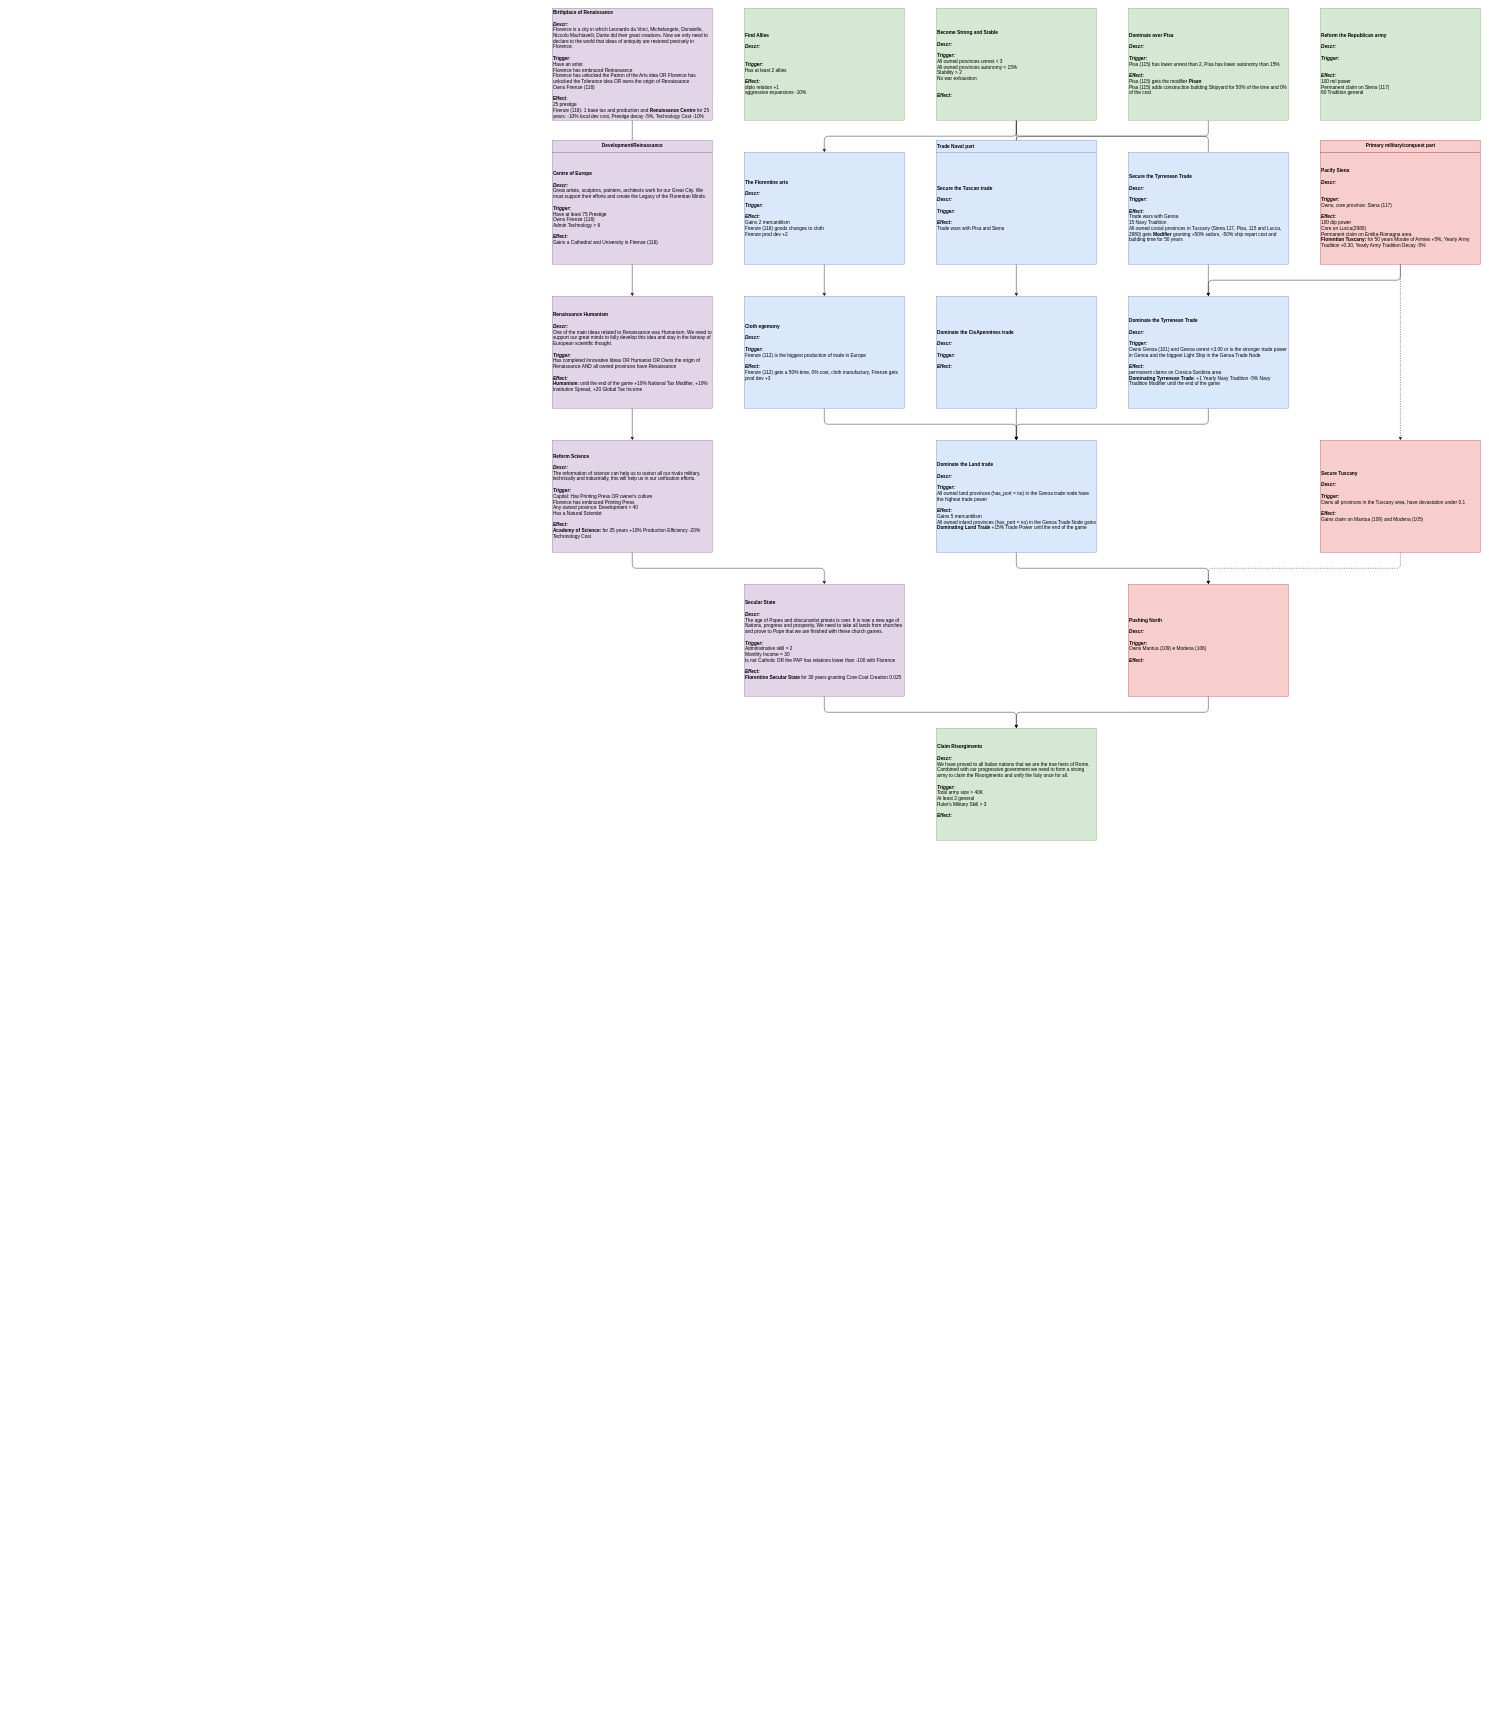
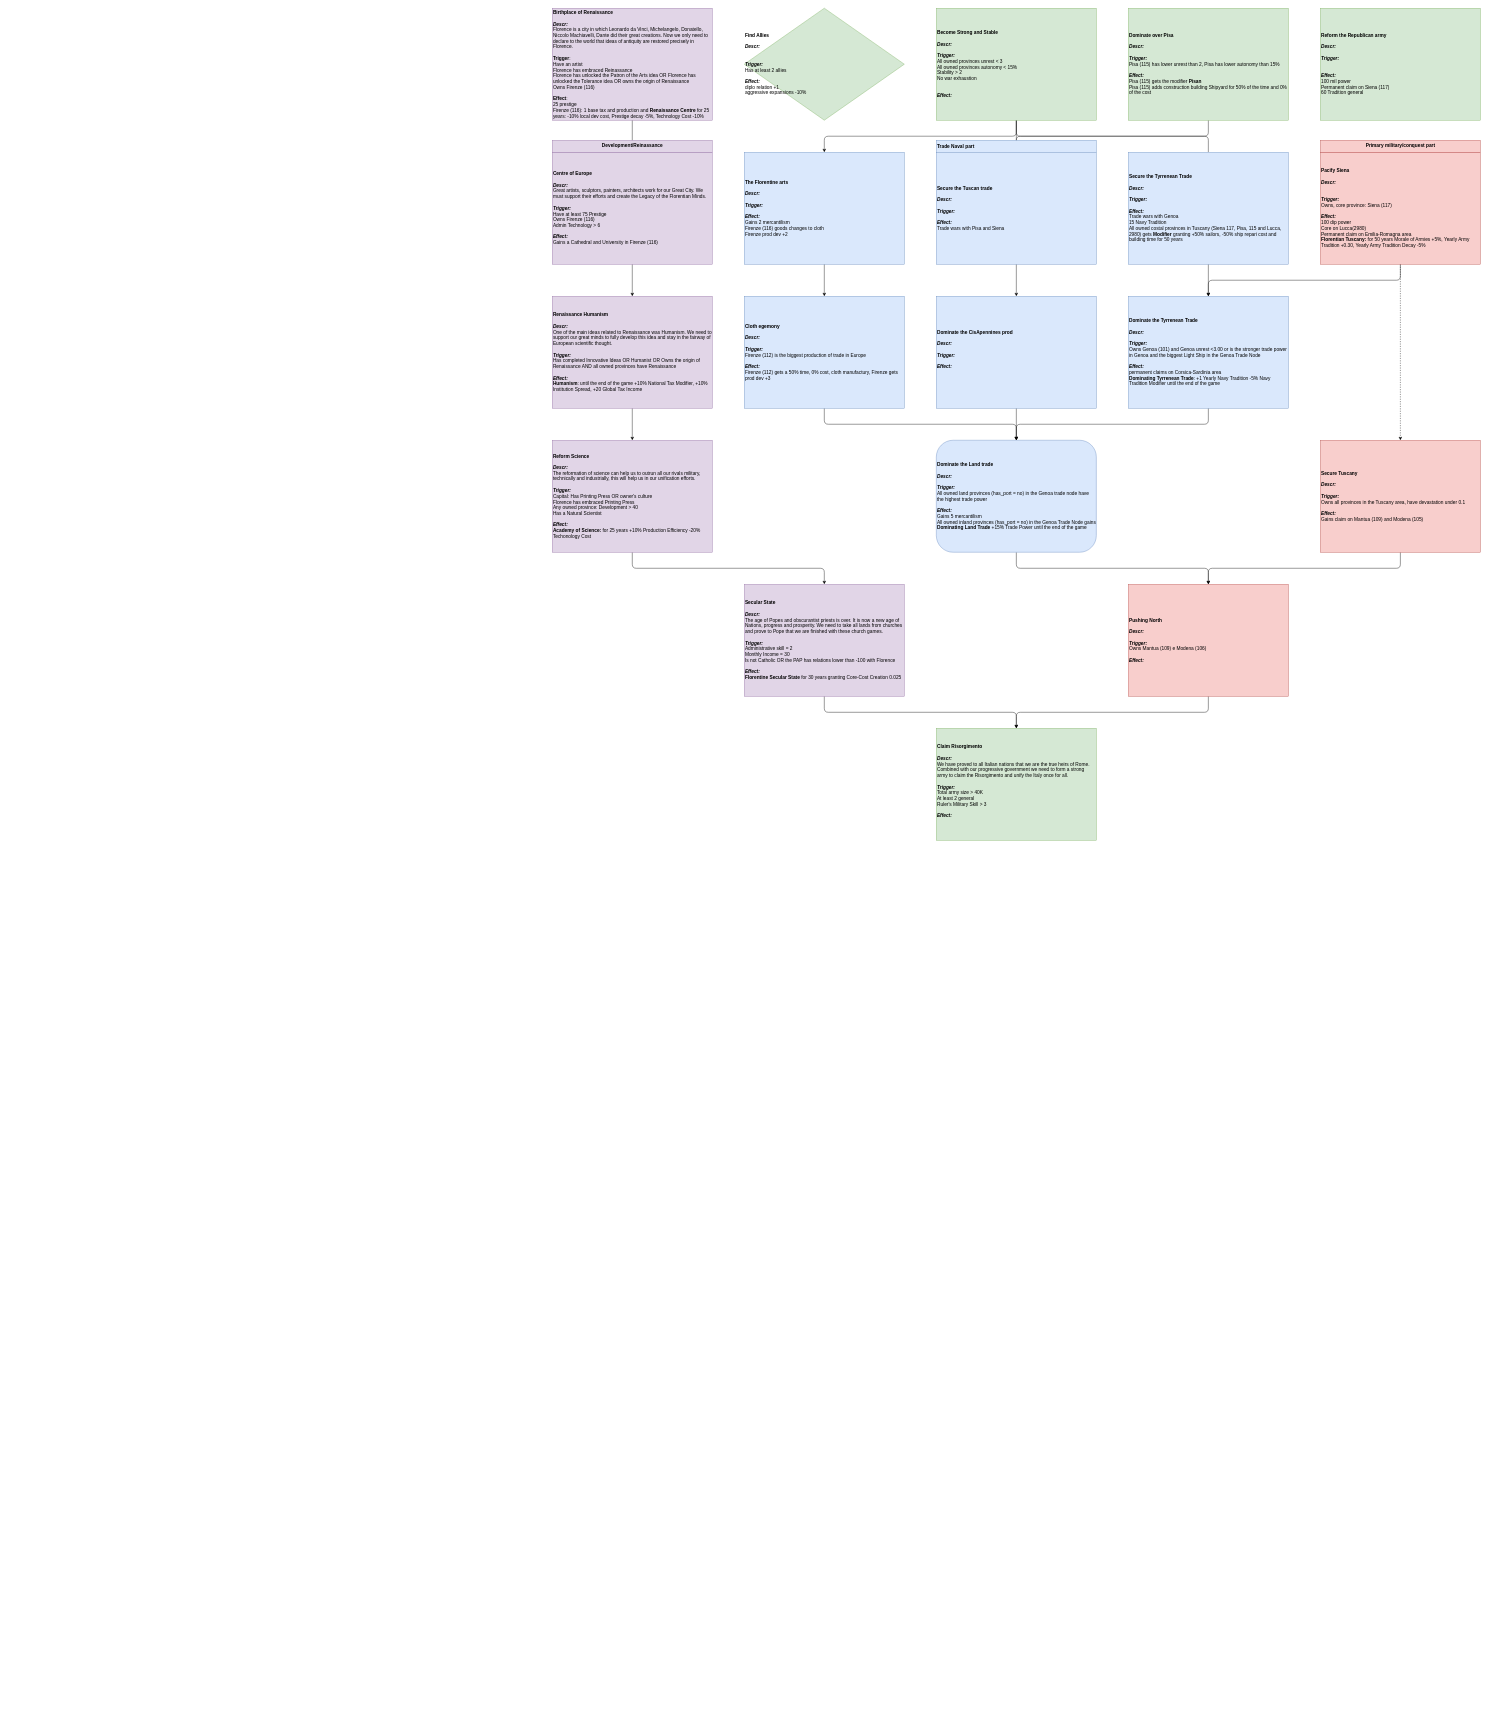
node "Find Allies Descr: Trigger: Has at least 2 allies Effect: diplo relation +1 aggressive expansions -10%": shape rectangle -> diamond
node "Dominate the CisApennines trade Descr: Trigger: Effect:": label "Dominate the CisApennines trade Descr: Trigger: Effect:" -> "Dominate the CisApennines prod Descr: Trigger: Effect:"
node "Dominate the Land trade Descr: Trigger: All owned land provinces (has_port = no) in the Genoa trade node have the highest trade power Effect: Gains 5 mercantilism All owned inland provinces (has_port = no) in the Genoa Trade Node gains Dominating Land Trade +15% Trade Power until the end of the game": shape rectangle -> rounded rectangle
edge "Secure Tuscany Descr: Trigger: Owns all provinces in the Tuscany area, have devastation under 0.1 Effect: Gains claim on Mantua (109) and Modena (105)" -> "Pushing North Descr: Trigger: Owns Mantua (109) e Modena (106) Effect:": style dashed -> solid
